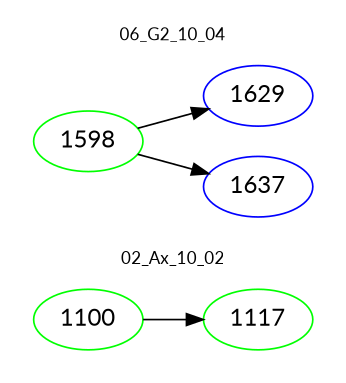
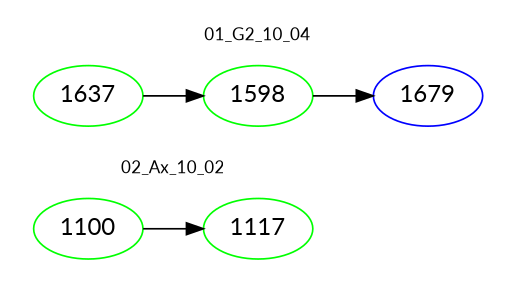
cluster "06_G2_10_04": label "06_G2_10_04" -> "01_G2_10_04"
node "1629": label "1629" -> "1679"
edge "1598" -> "1637": reversed
node "1637": color blue -> green
